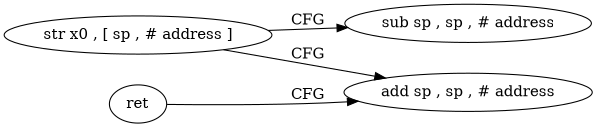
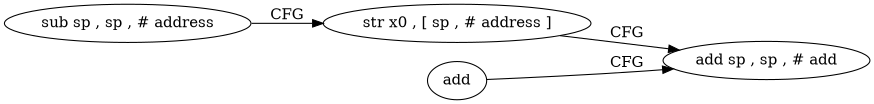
edge "str x0 , [ sp , # address ]" -> "sub sp , sp , # address": reversed
node "add sp , sp , # address": label "add sp , sp , # address" -> "add sp , sp , # add"
node "ret": label "ret" -> "add"
